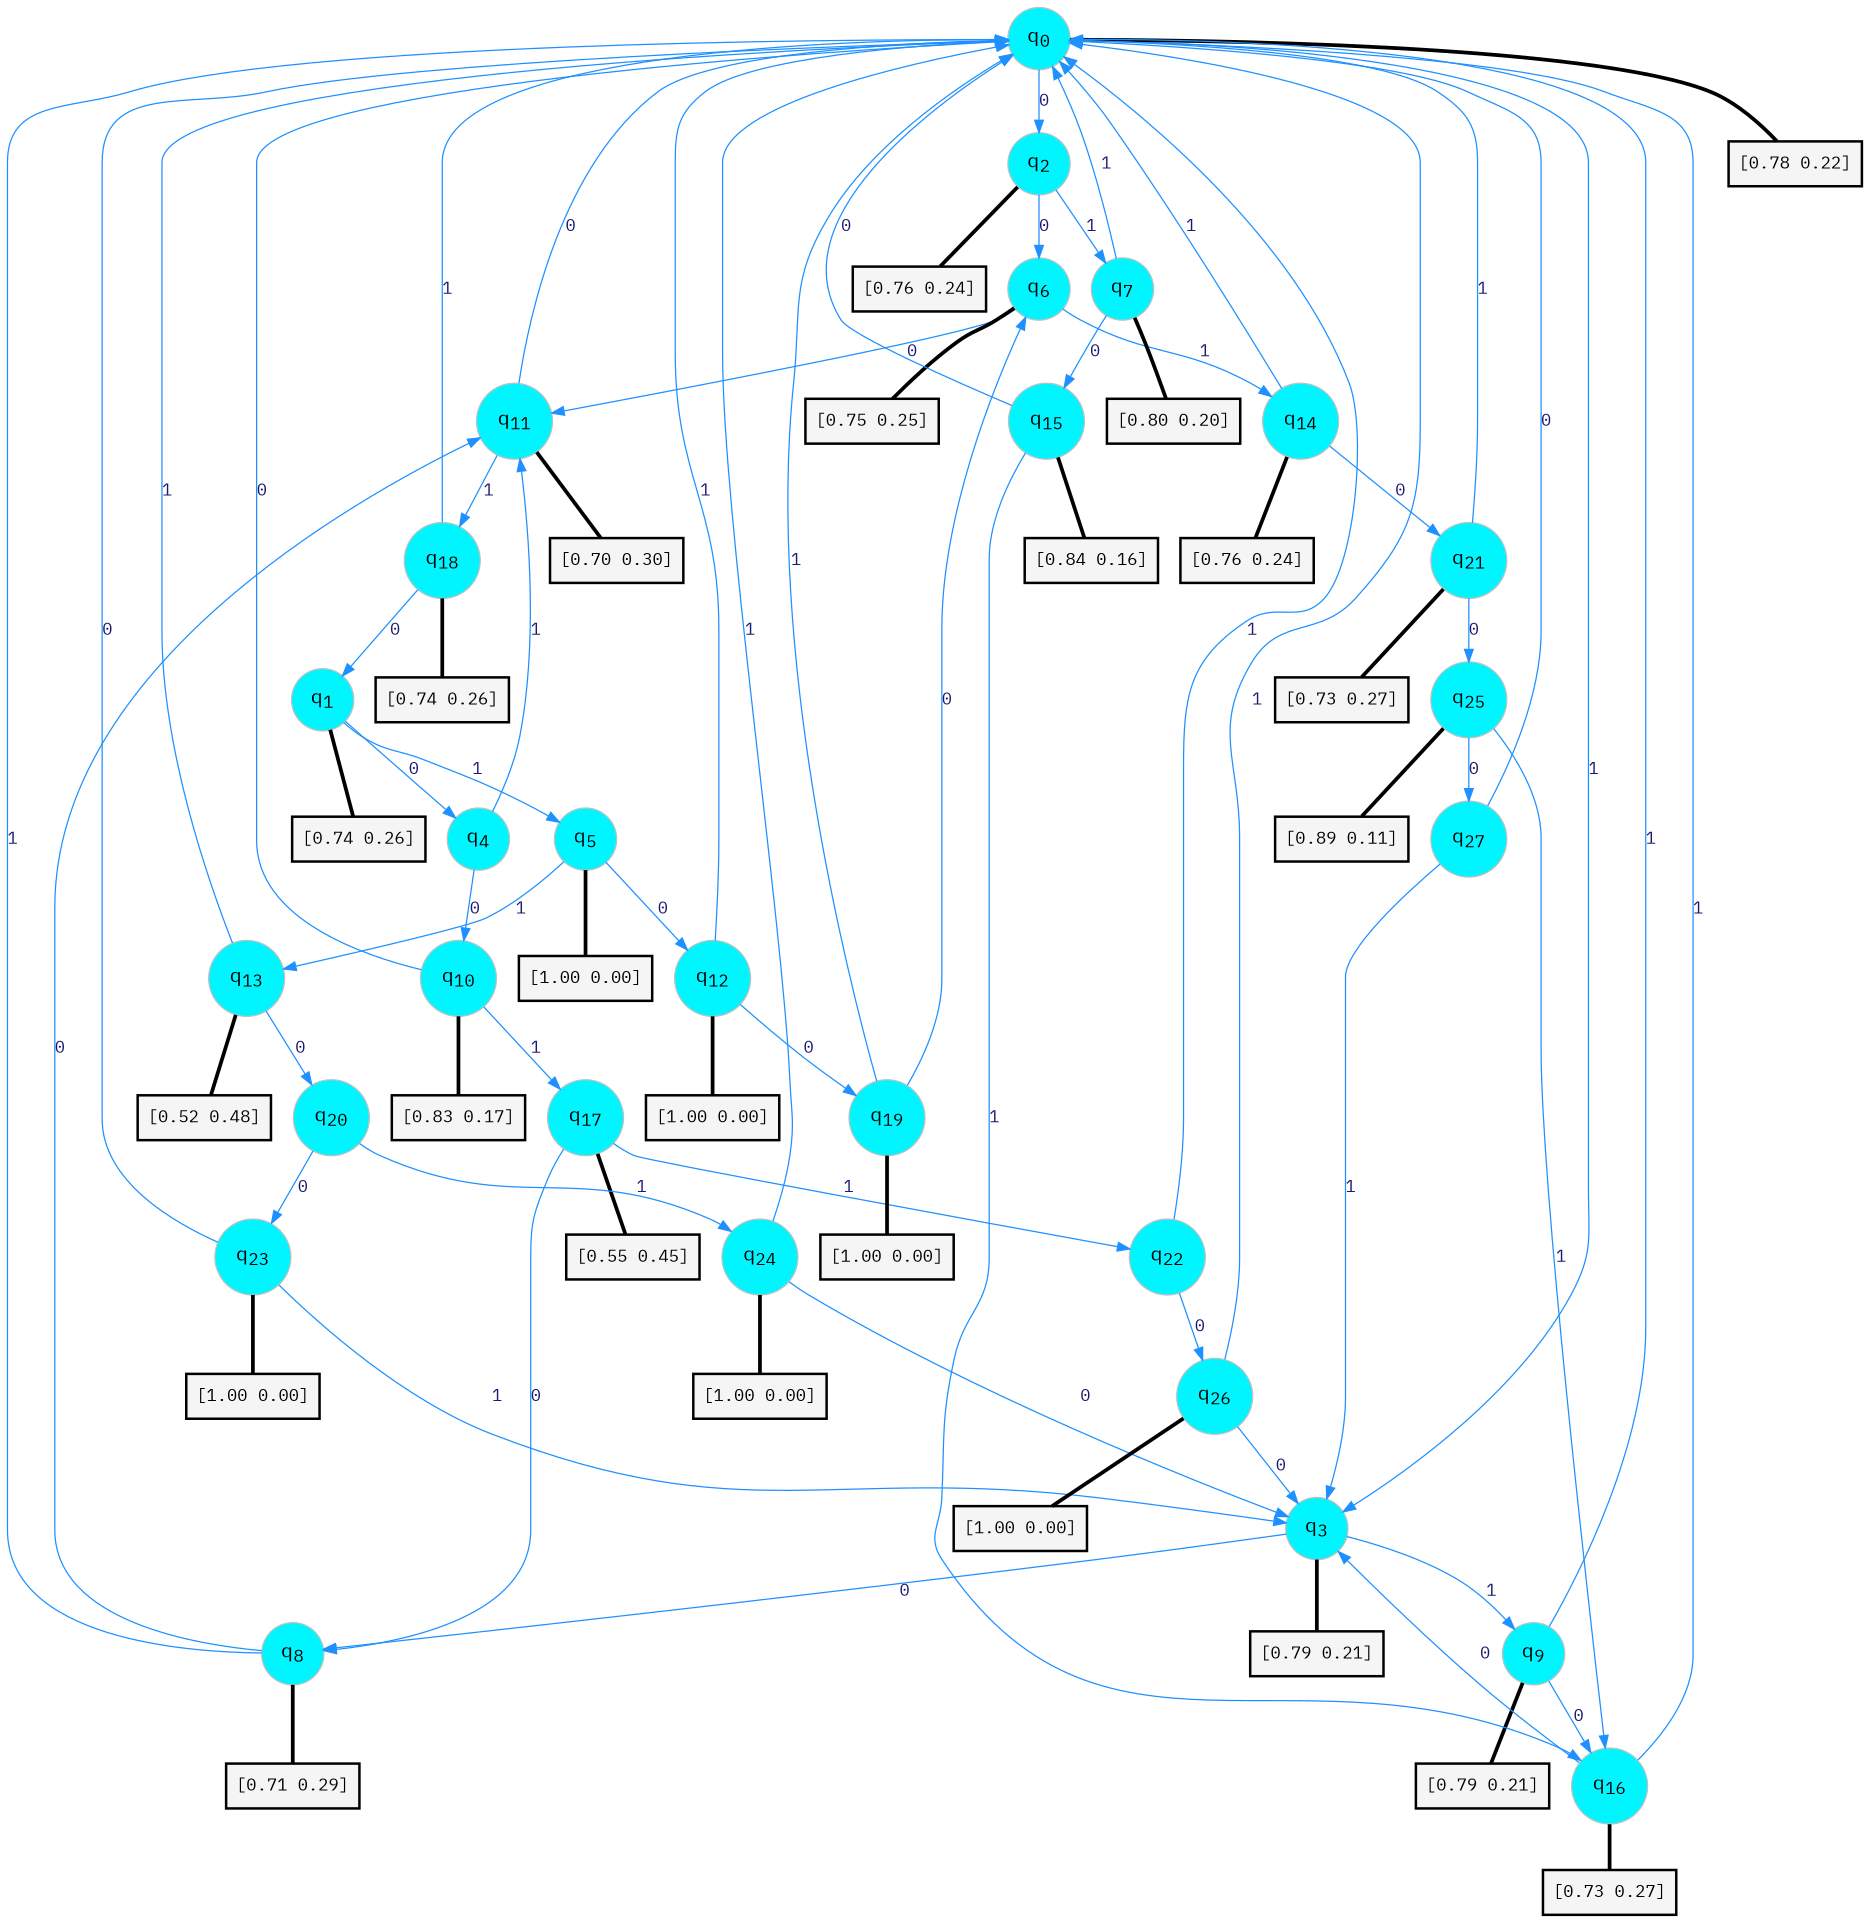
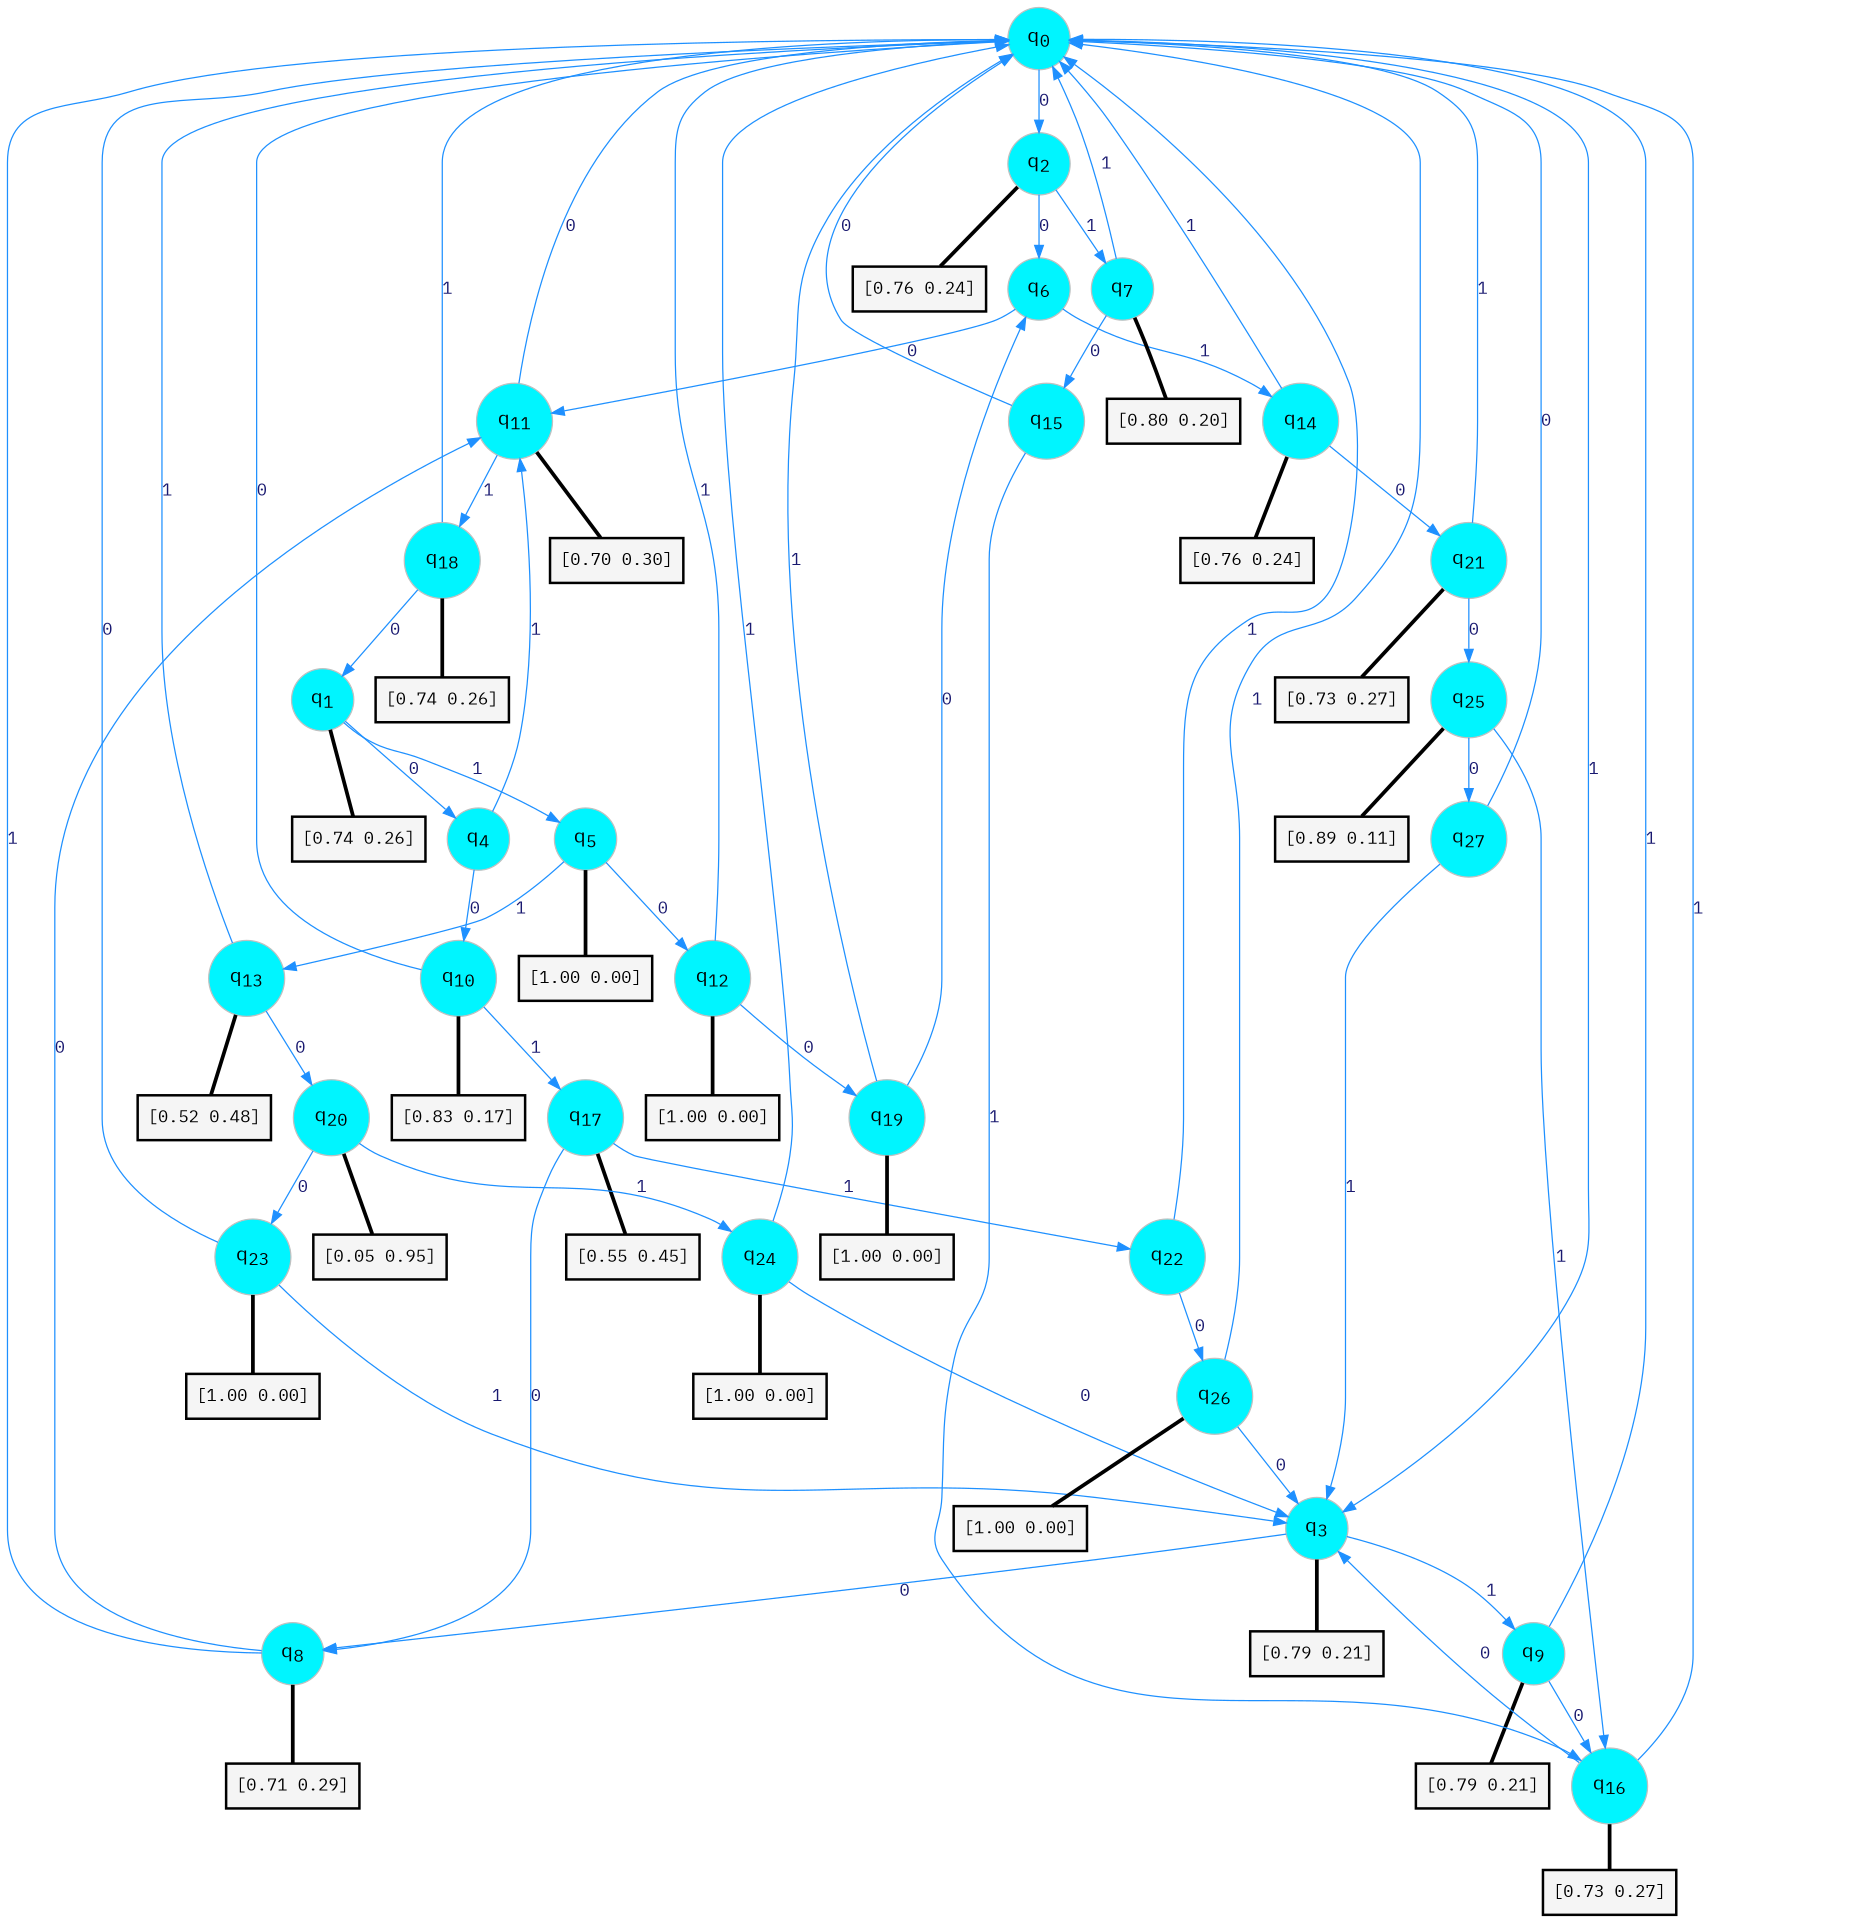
node "[0.78 0.22]": removed
node "[0.75 0.25]": removed
node "[0.84 0.16]": removed
node "[0.05 0.95]": added
